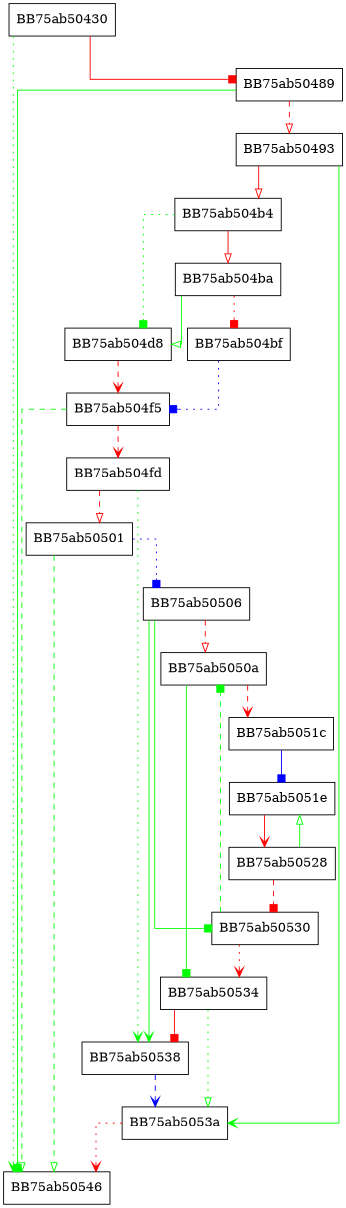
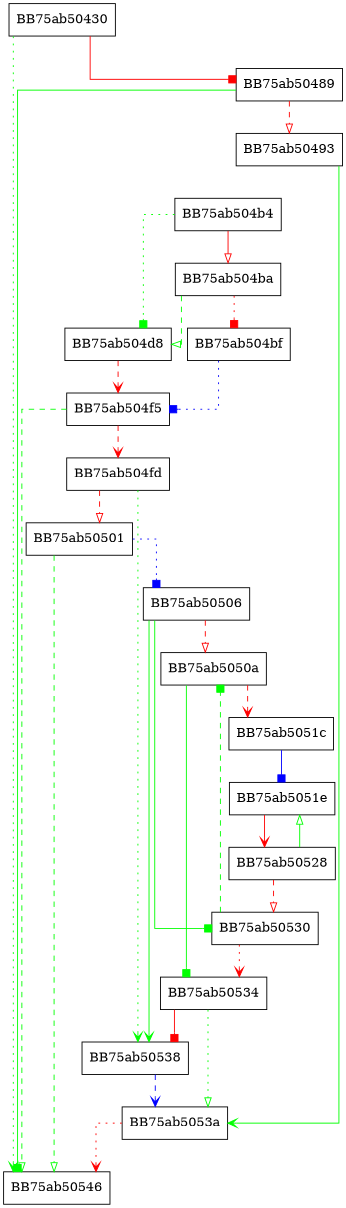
edge "BB75ab50493" -> "BB75ab504b4": removed
edge "BB75ab504ba" -> "BB75ab504d8": style solid -> dashed
edge "BB75ab50528" -> "BB75ab50530": arrowhead box -> onormal
